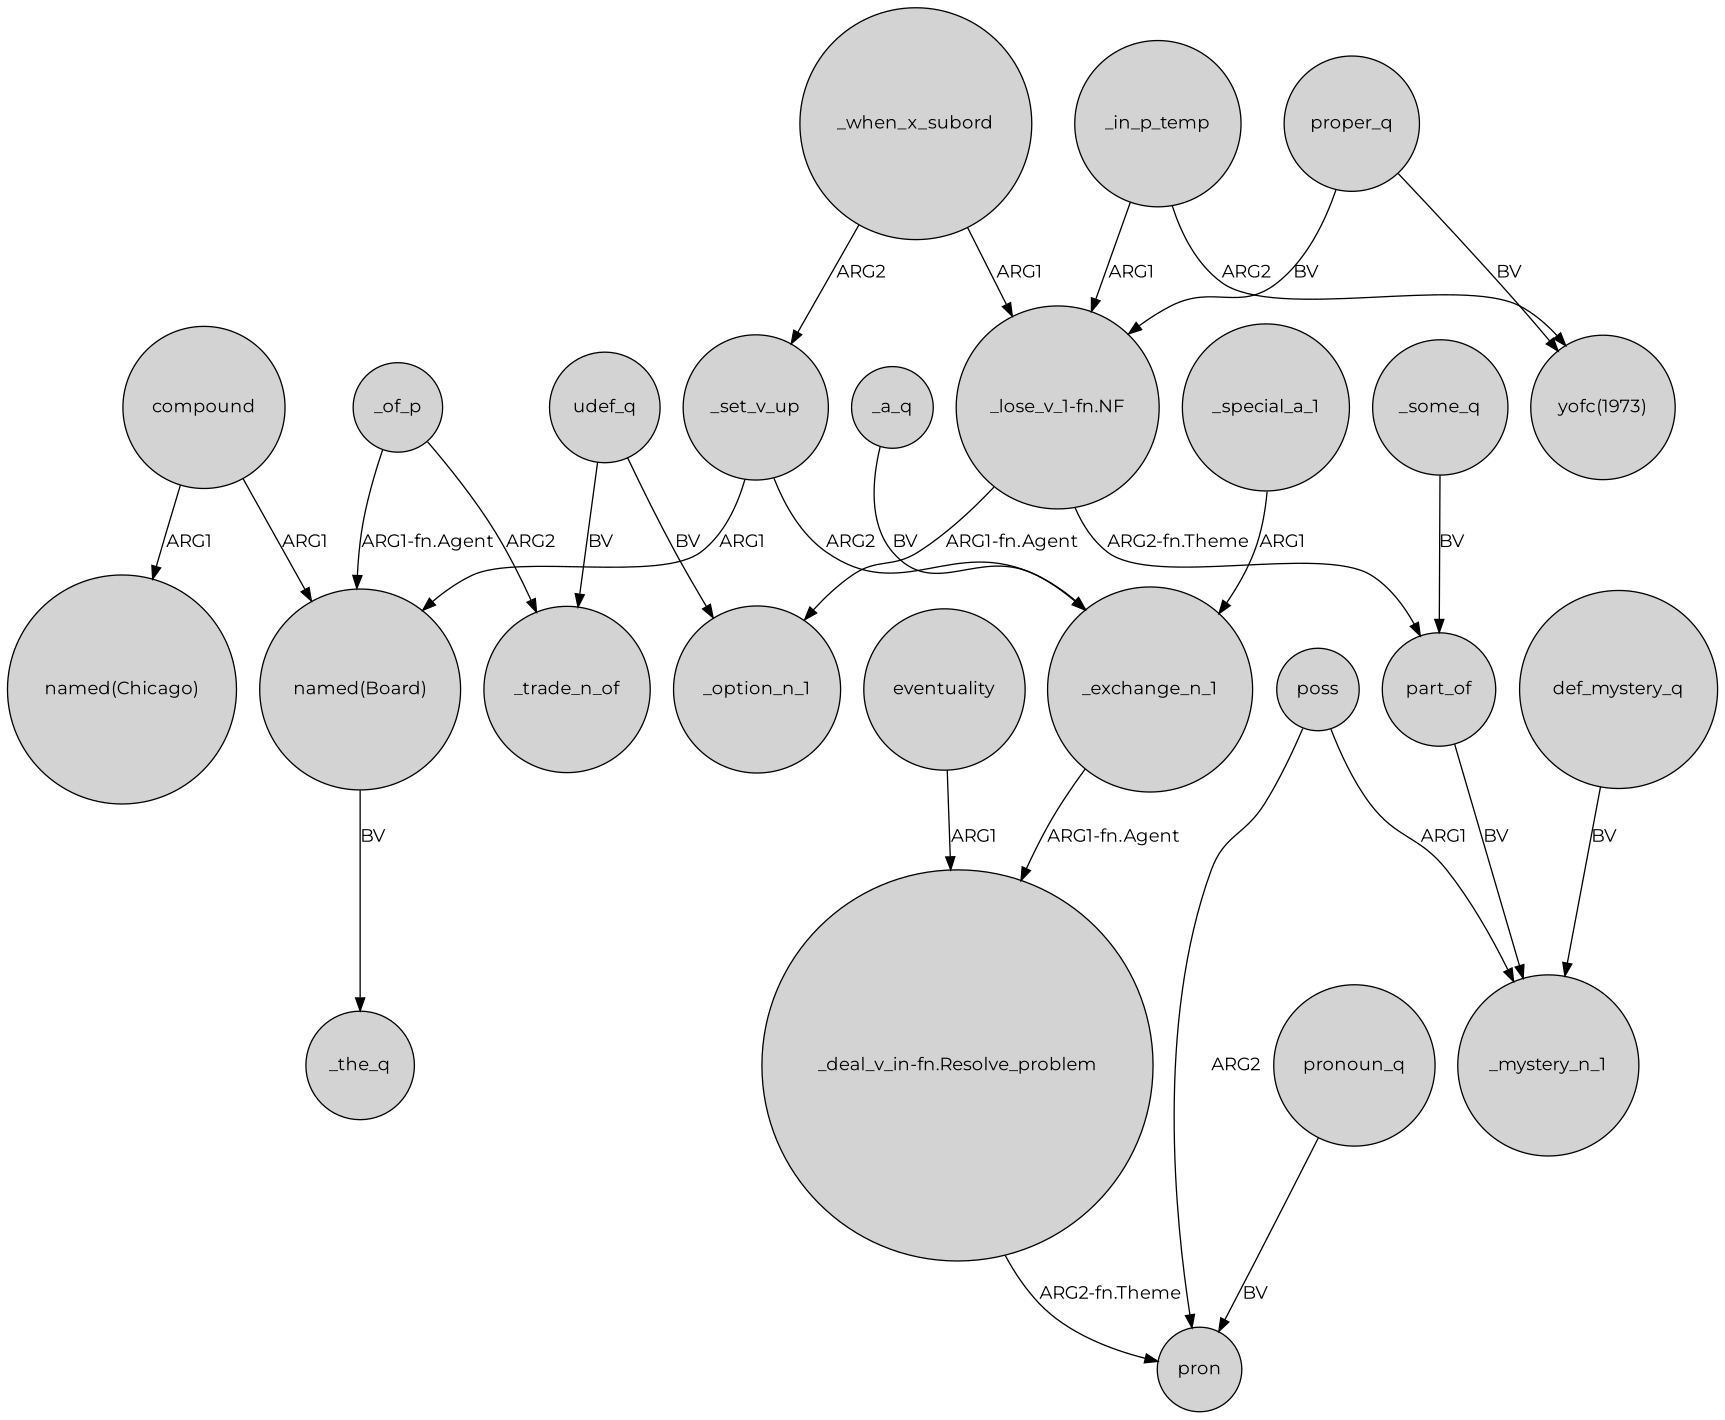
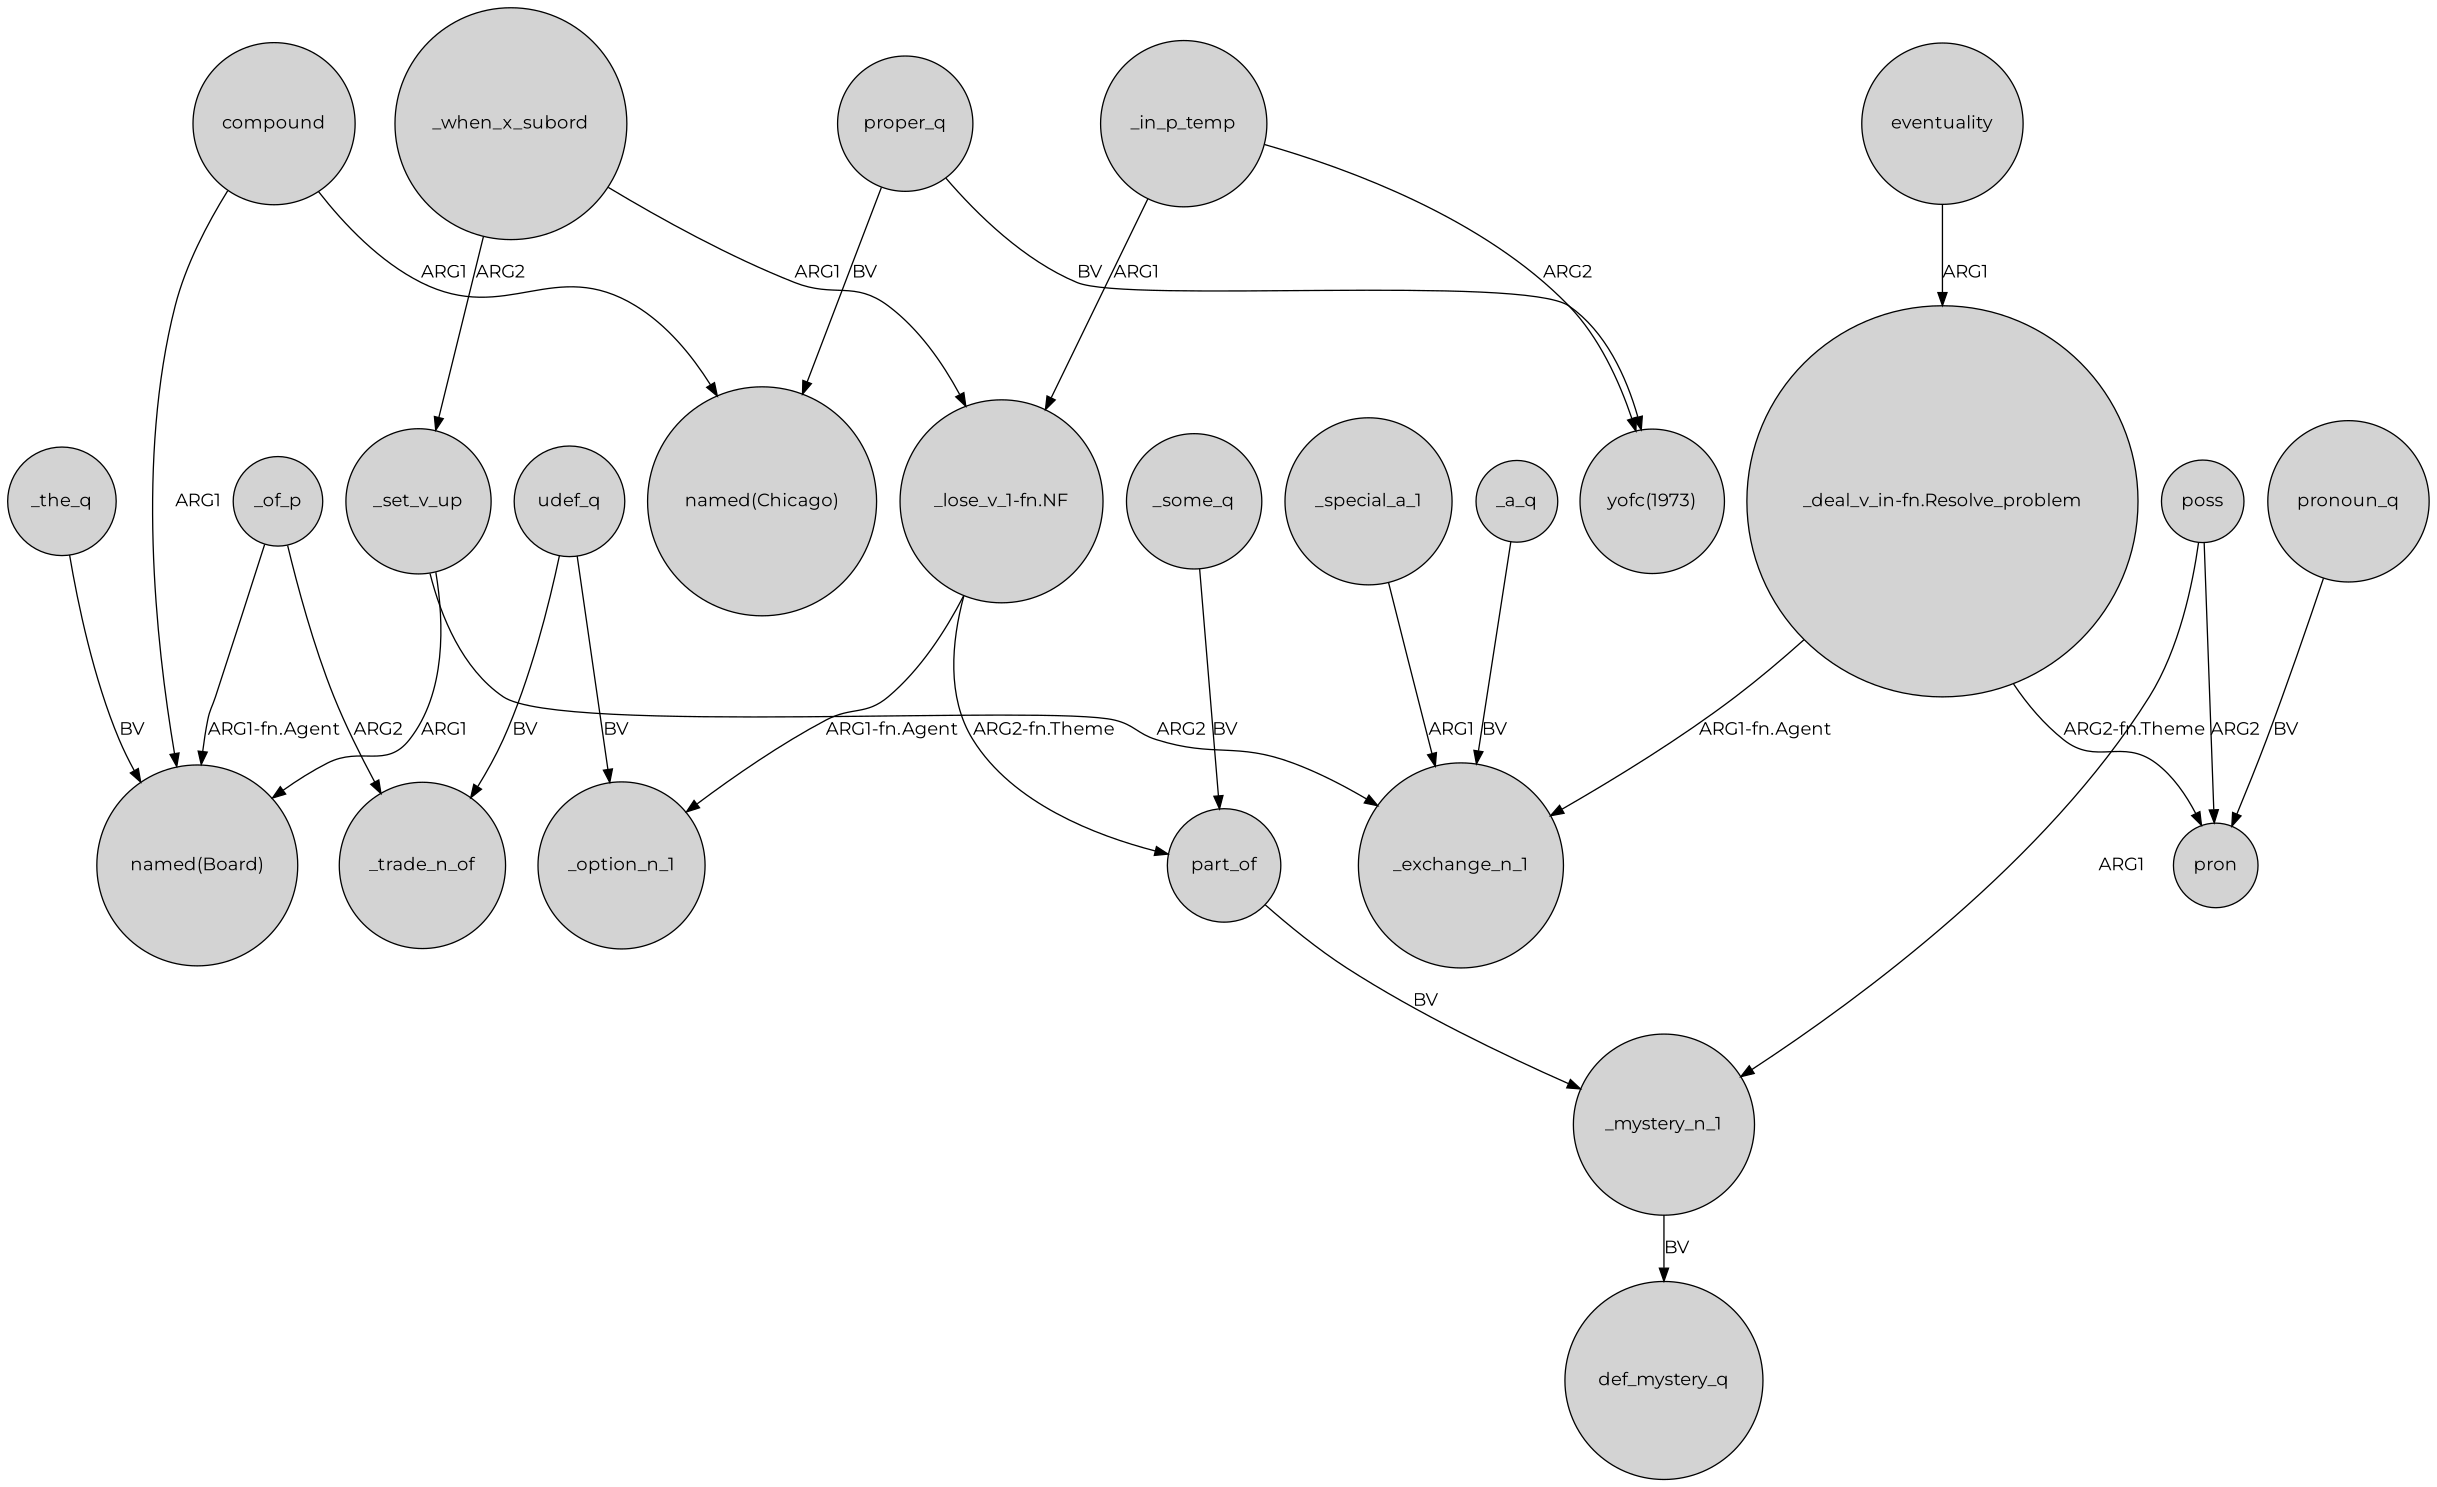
edge "proper_q" -> "_lose_v_1-fn.NF": now "proper_q" -> "named(Chicago)"
edge "_exchange_n_1" -> "_deal_v_in-fn.Resolve_problem": reversed
edge "def_mystery_q" -> "_mystery_n_1": reversed
edge "named(Board)" -> "_the_q": reversed
